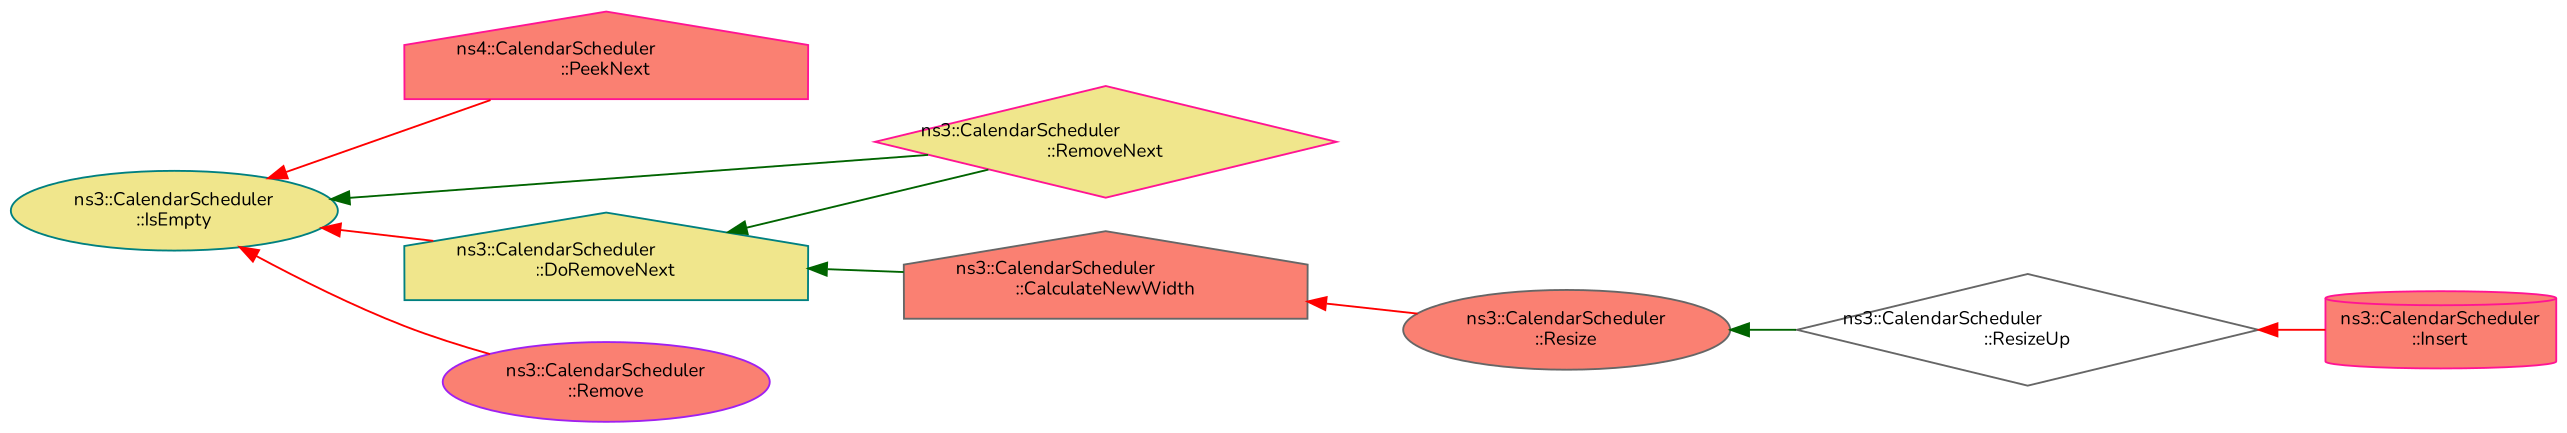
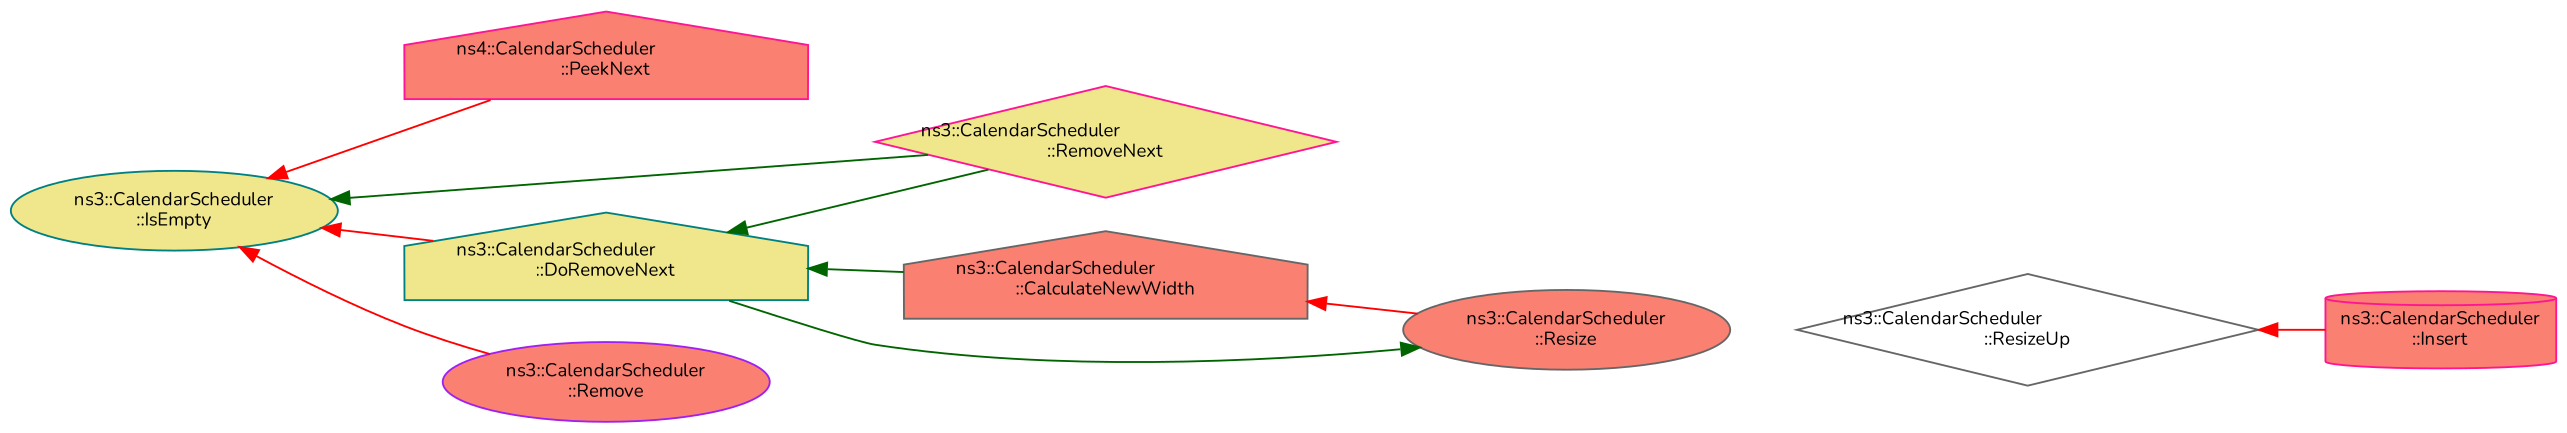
edge "ns3::CalendarScheduler ::ResizeUp" -> "ns3::CalendarScheduler ::Resize": now "ns3::CalendarScheduler ::DoRemoveNext" -> "ns3::CalendarScheduler ::Resize"
